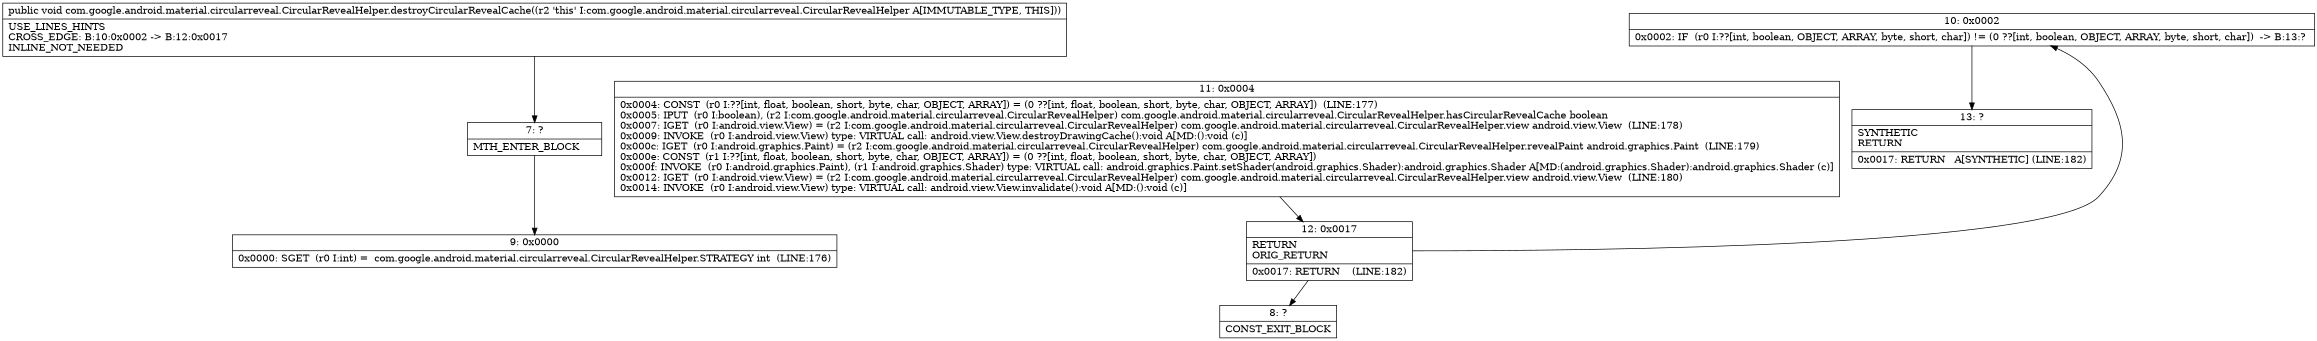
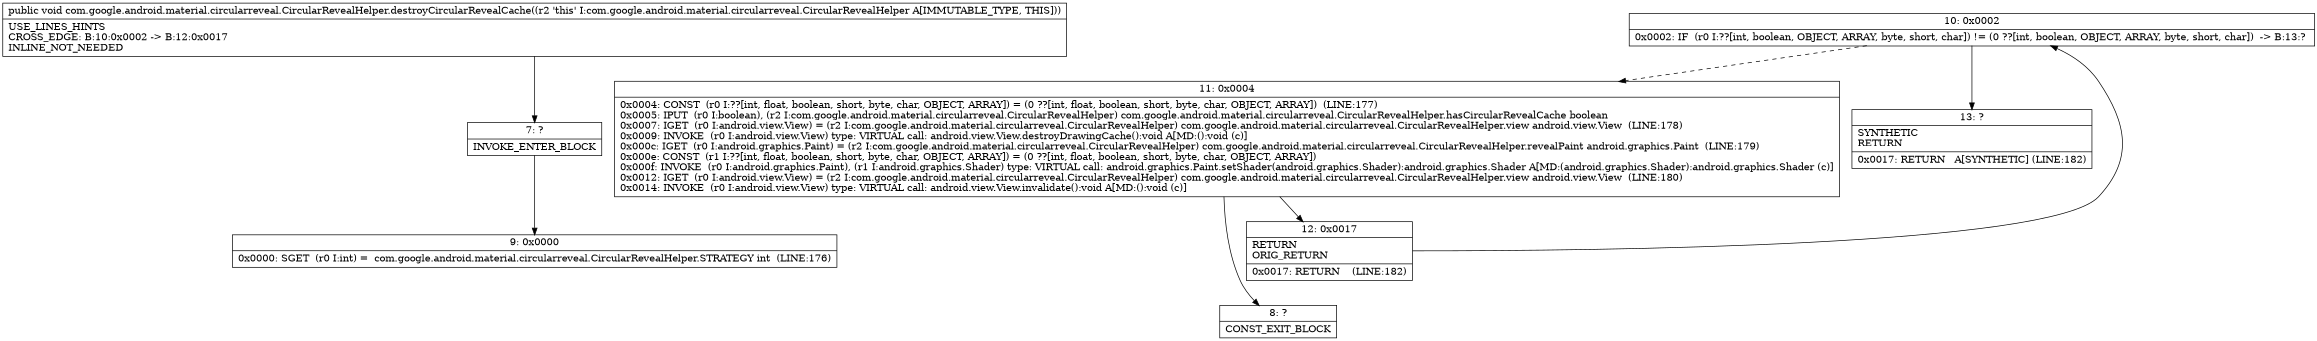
edge "10: 0x0002" -> "11: 0x0004": added
node "7: ?": text "MTH_ENTER_BLOCK" -> "INVOKE_ENTER_BLOCK"
edge "12: 0x0017" -> "8: ?": now "11: 0x0004" -> "8: ?"
